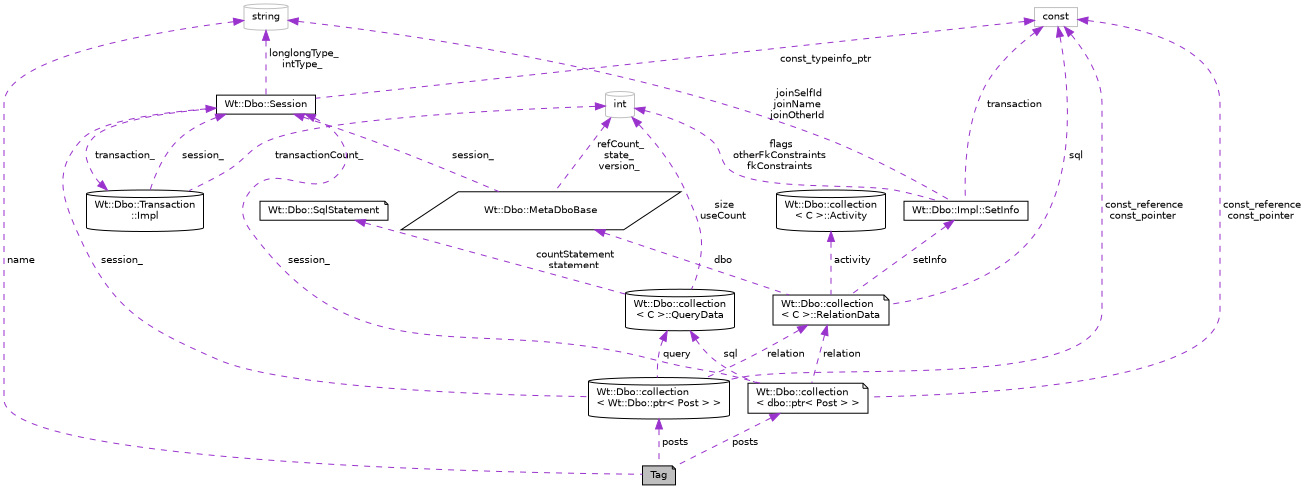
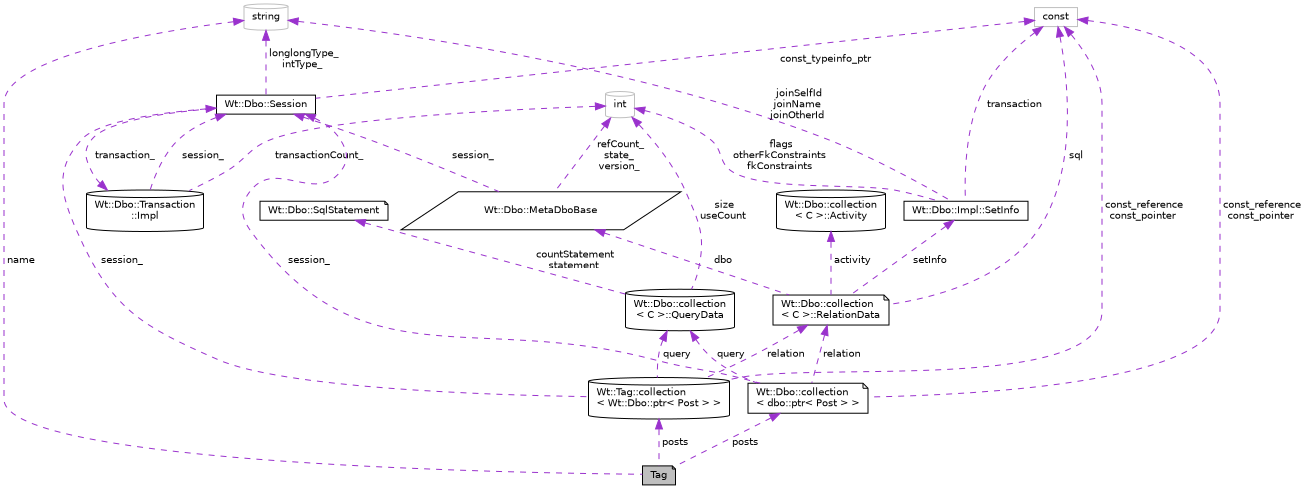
edge "Wt::Dbo::collection < dbo::ptr< Post > >" -> "Wt::Dbo::collection < C >::QueryData": label " sql" -> " query"
node "Wt::Dbo::collection < Wt::Dbo::ptr< Post > >": label "Wt::Dbo::collection < Wt::Dbo::ptr< Post > >" -> "Wt::Tag::collection < Wt::Dbo::ptr< Post > >"
